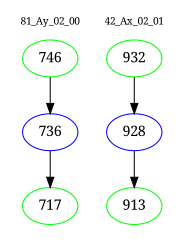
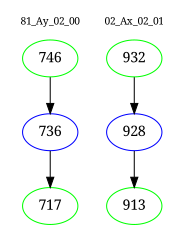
cluster "42_Ax_02_01": label "42_Ax_02_01" -> "02_Ax_02_01"
